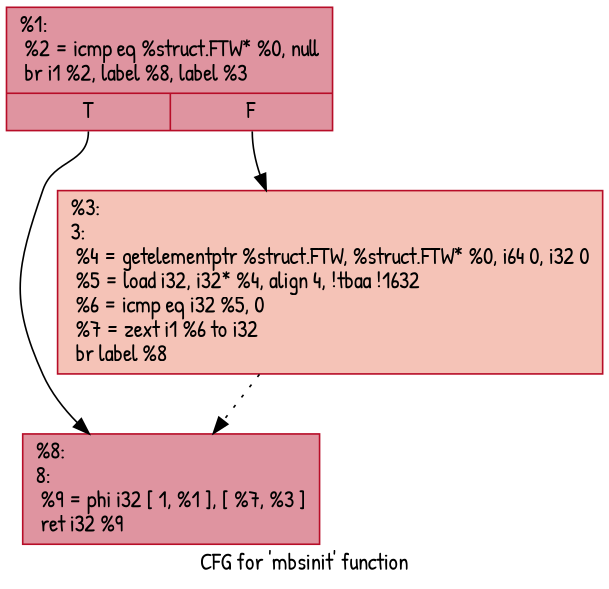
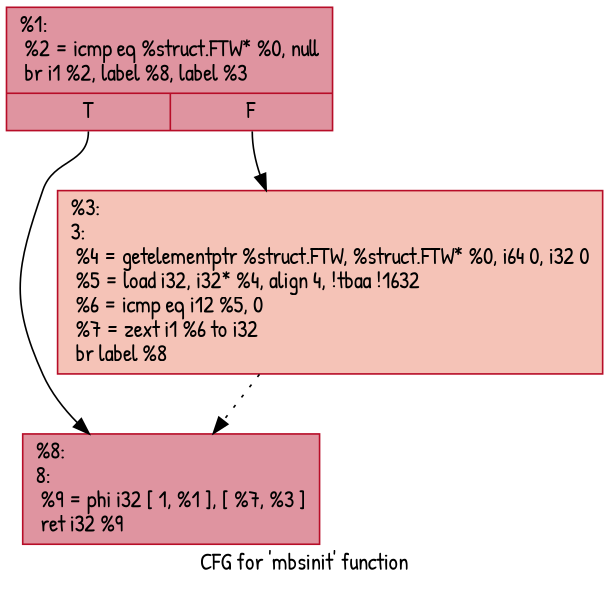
node "%3:": text "%6 = icmp eq i32 %5, 0" -> "%6 = icmp eq i12 %5, 0"
